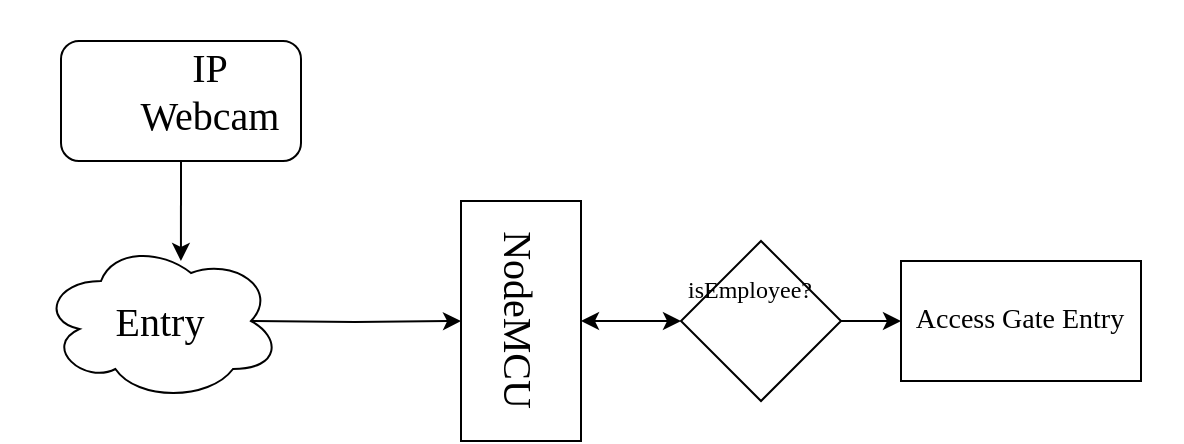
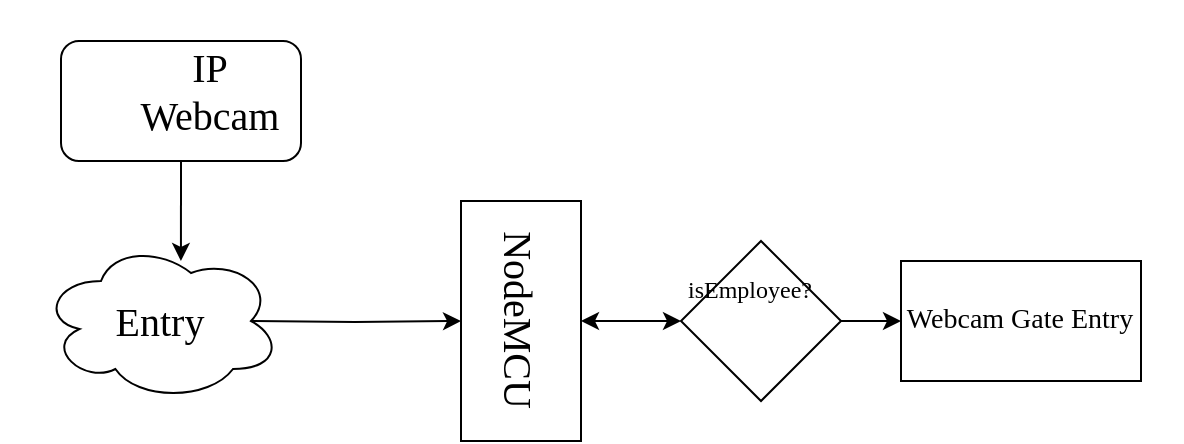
node "Access Gate Entry": label "Access Gate Entry" -> "Webcam Gate Entry"
